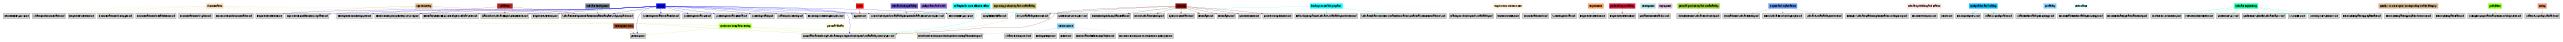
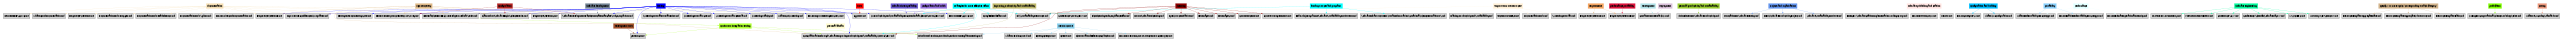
node "reliability": label "reliability" -> "configuration"
